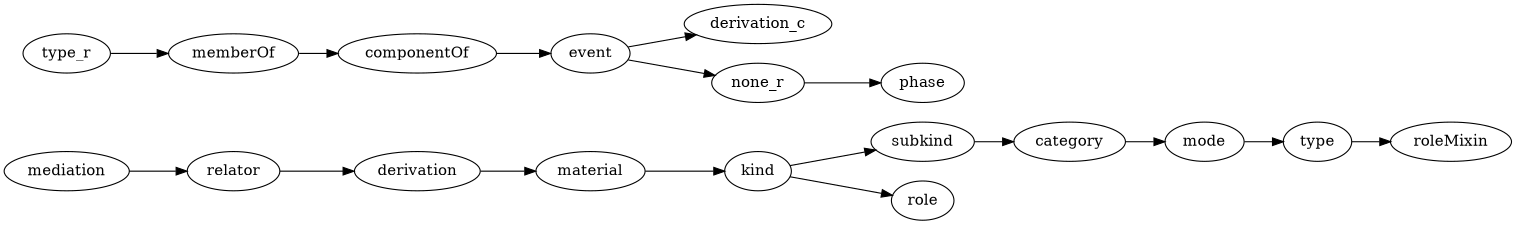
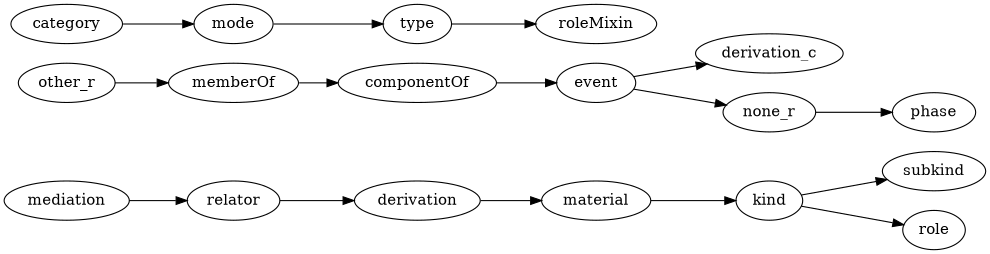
node "type_r": label "type_r" -> "other_r"
edge "subkind" -> "category": removed
